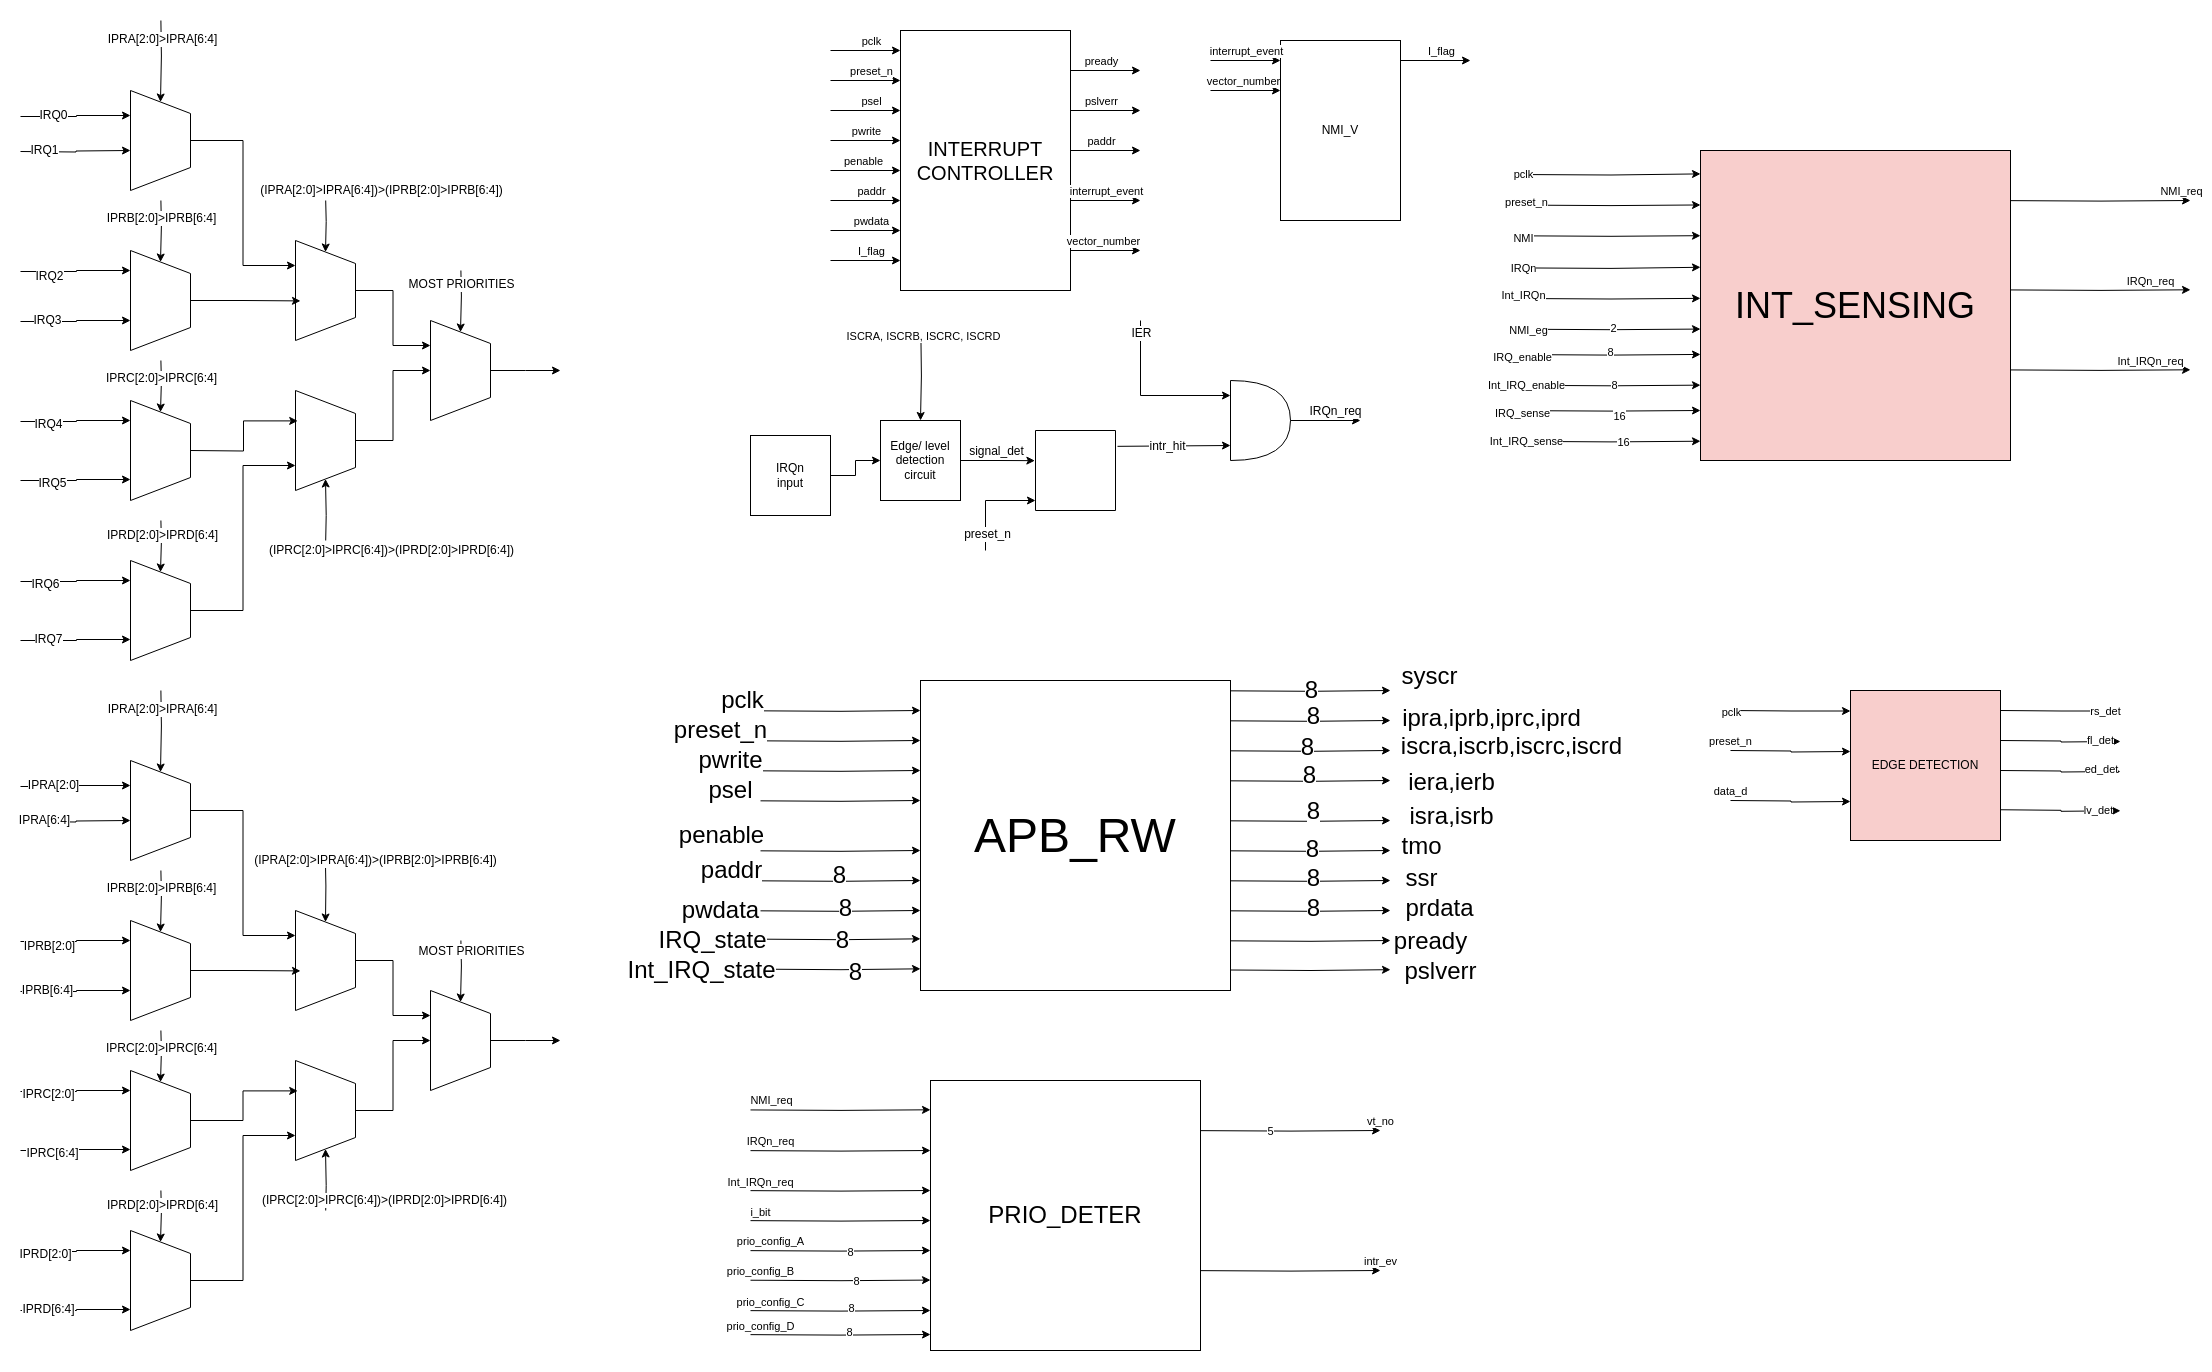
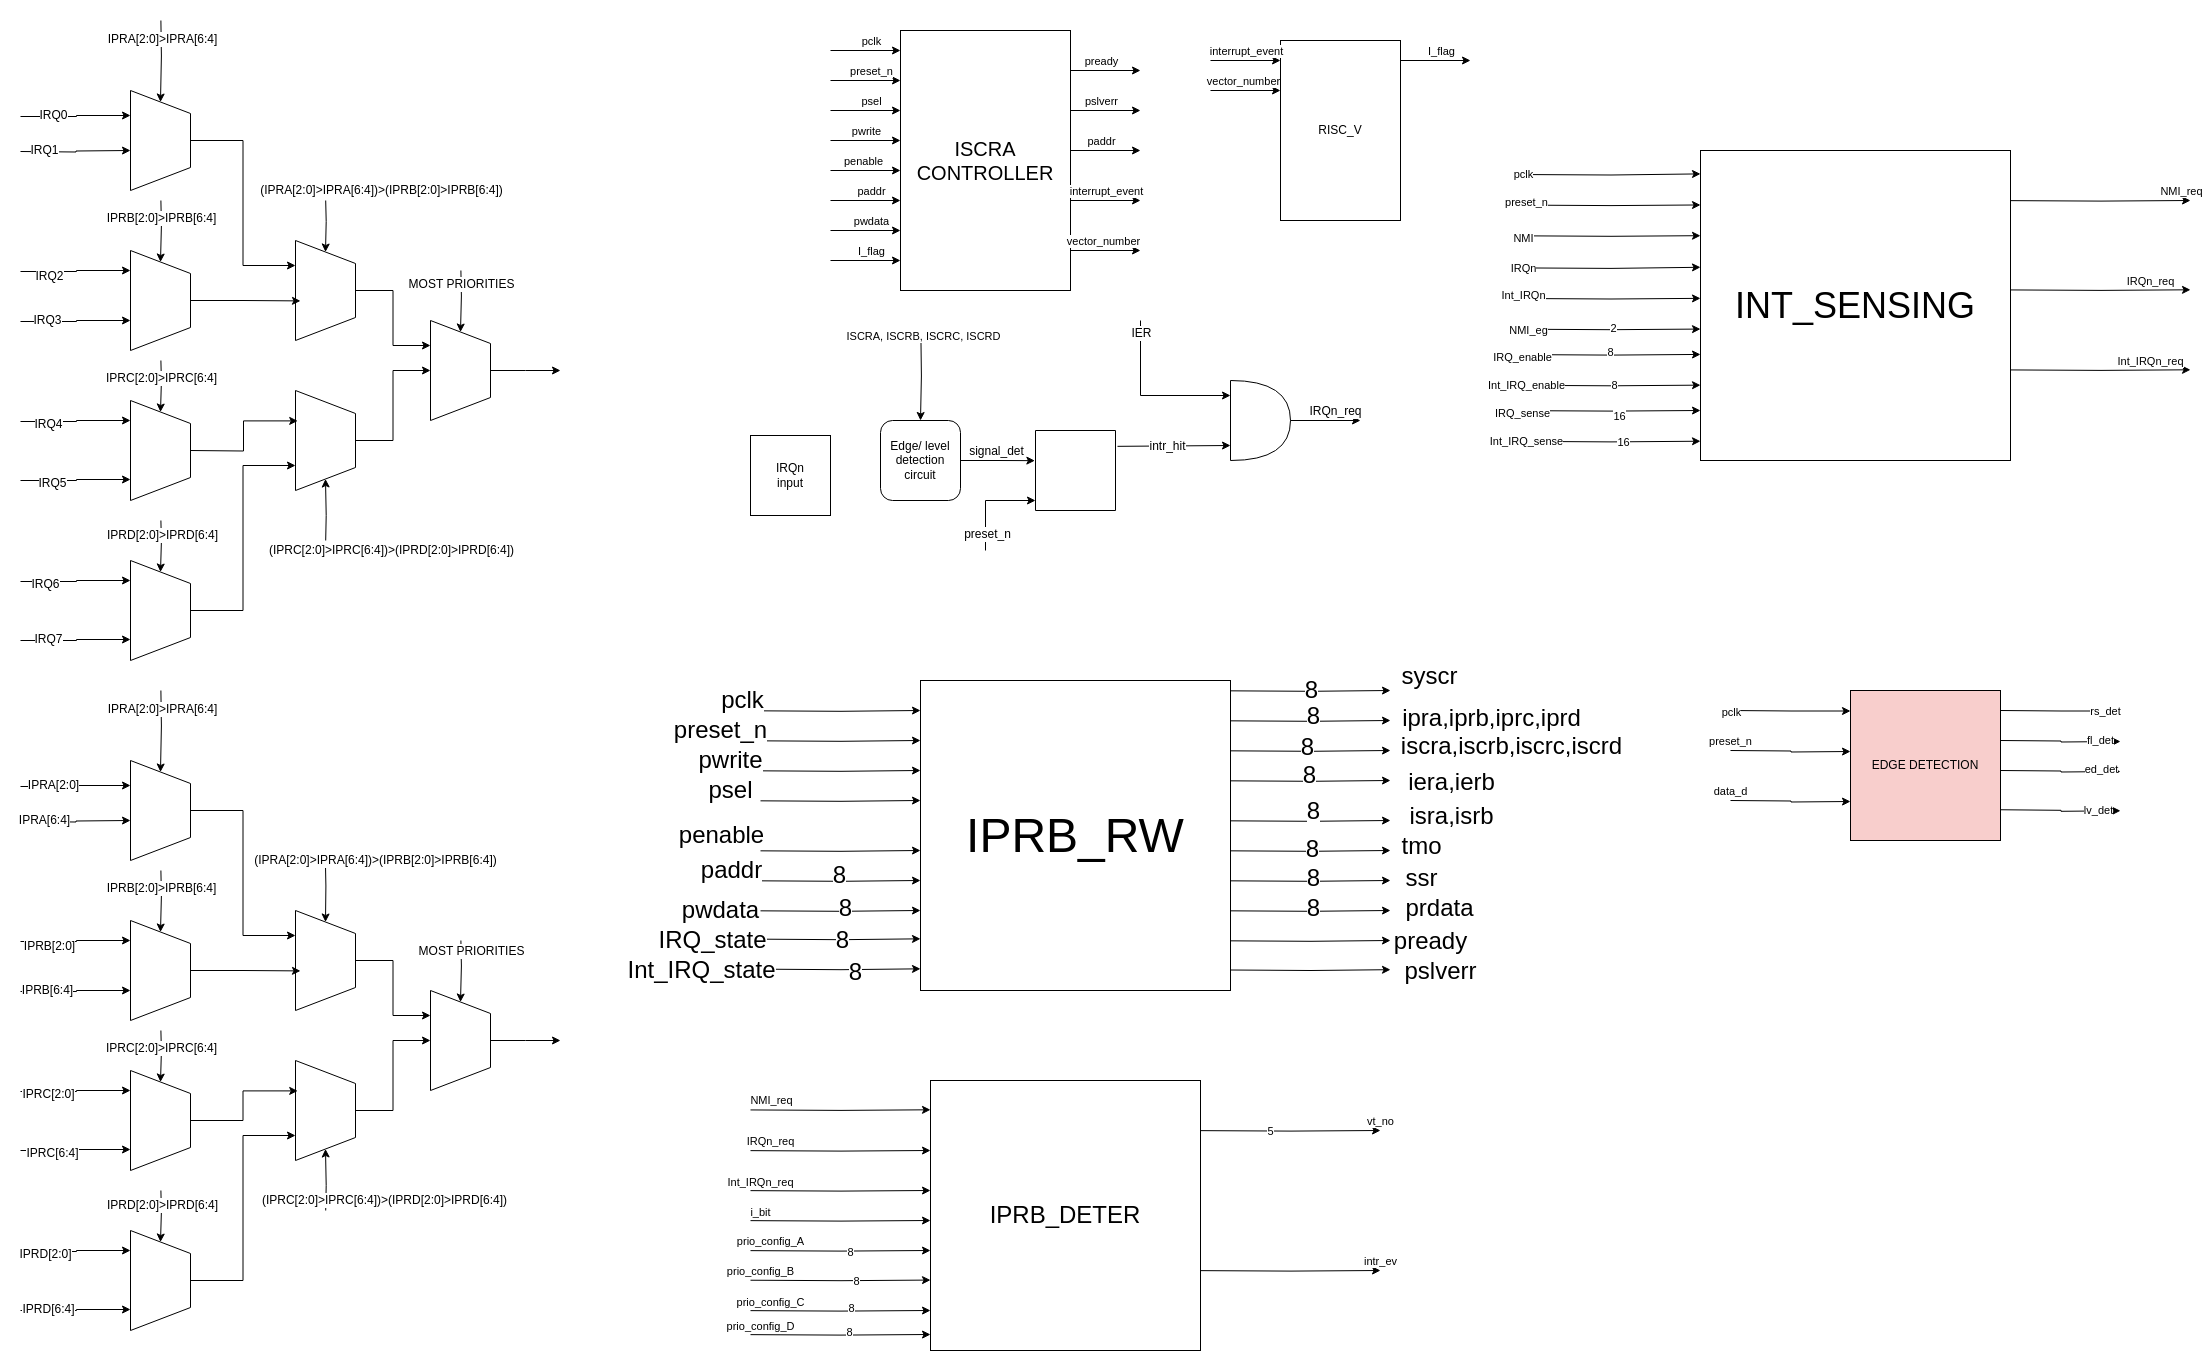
node "NMI_V": label "NMI_V" -> "RISC_V"
node "INTERRUPT CONTROLLER": label "INTERRUPT CONTROLLER" -> "ISCRA CONTROLLER"
node "INT_SENSING": fillcolor #f8cecc -> #ffffff
node "Edge/ level detection circuit": shape rectangle -> rounded rectangle
edge "IRQn input" -> "Edge/ level detection circuit": removed
node "APB_RW": label "APB_RW" -> "IPRB_RW"
node "PRIO_DETER": label "PRIO_DETER" -> "IPRB_DETER"
